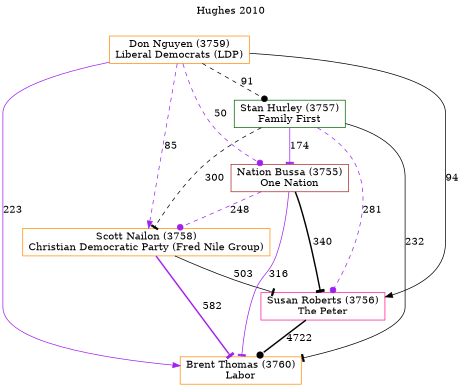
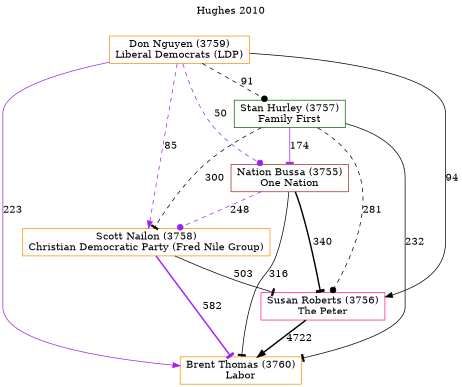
edge "Stan Hurley (3757) Family First" -> "Susan Roberts (3756) The Peter": color purple -> black
edge "Nation Bussa (3755) One Nation" -> "Brent Thomas (3760) Labor": color purple -> black
edge "Susan Roberts (3756) The Peter" -> "Brent Thomas (3760) Labor": arrowhead dot -> normal
